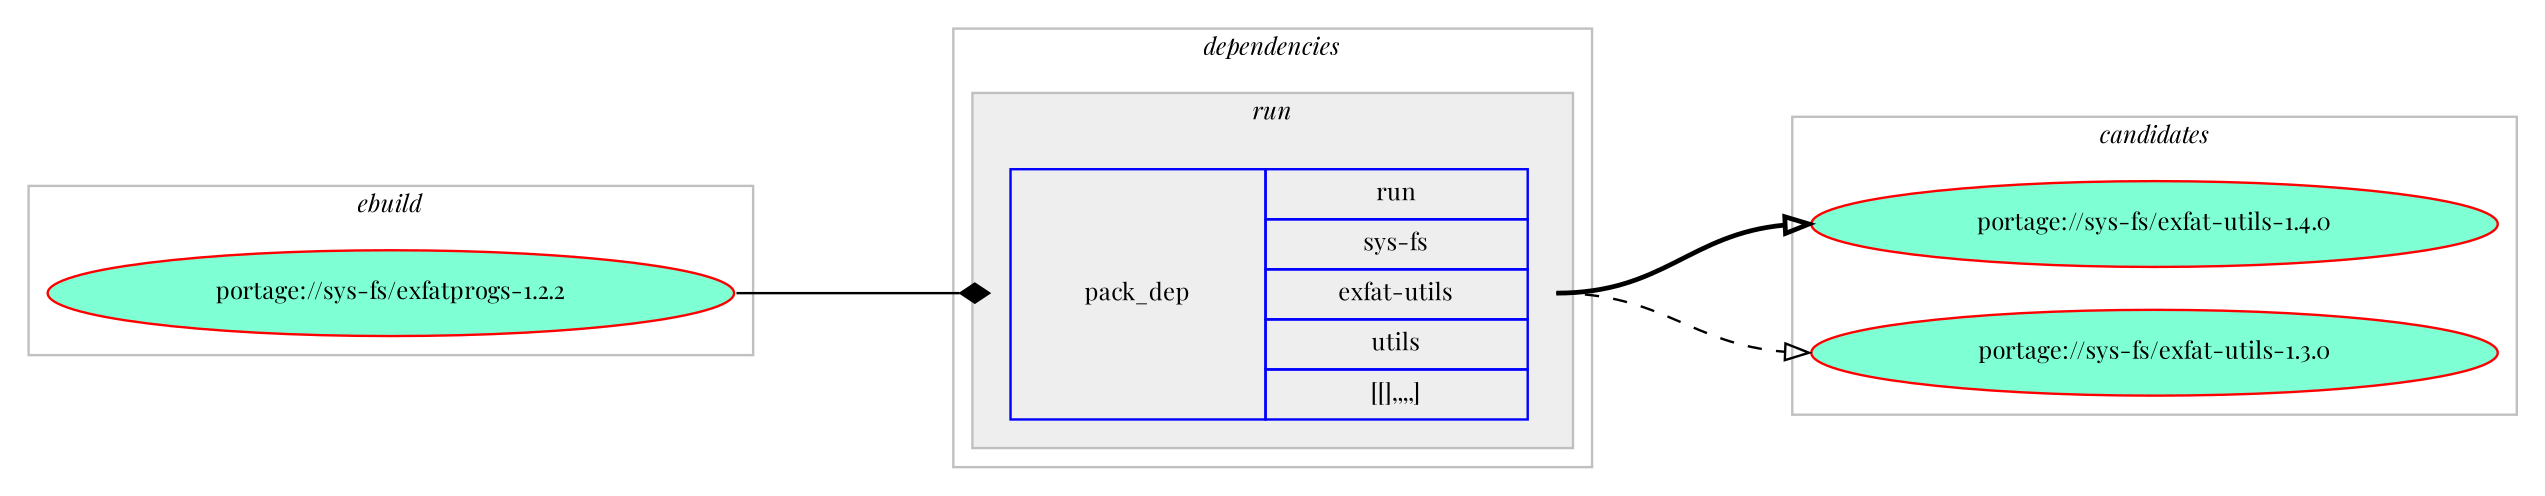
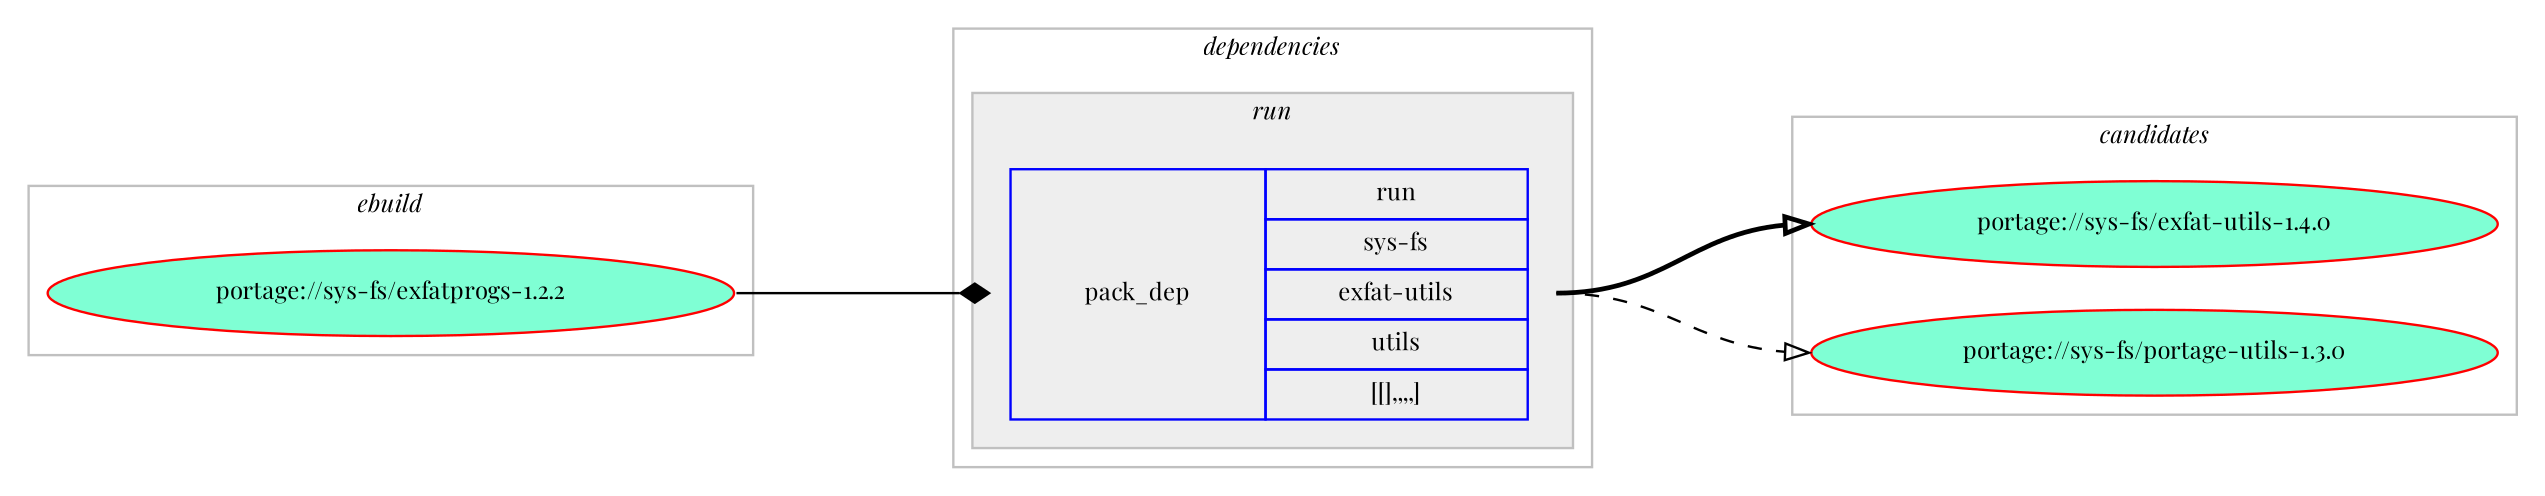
node "portage://sys-fs/exfat-utils-1.3.0": label "portage://sys-fs/exfat-utils-1.3.0" -> "portage://sys-fs/portage-utils-1.3.0"
